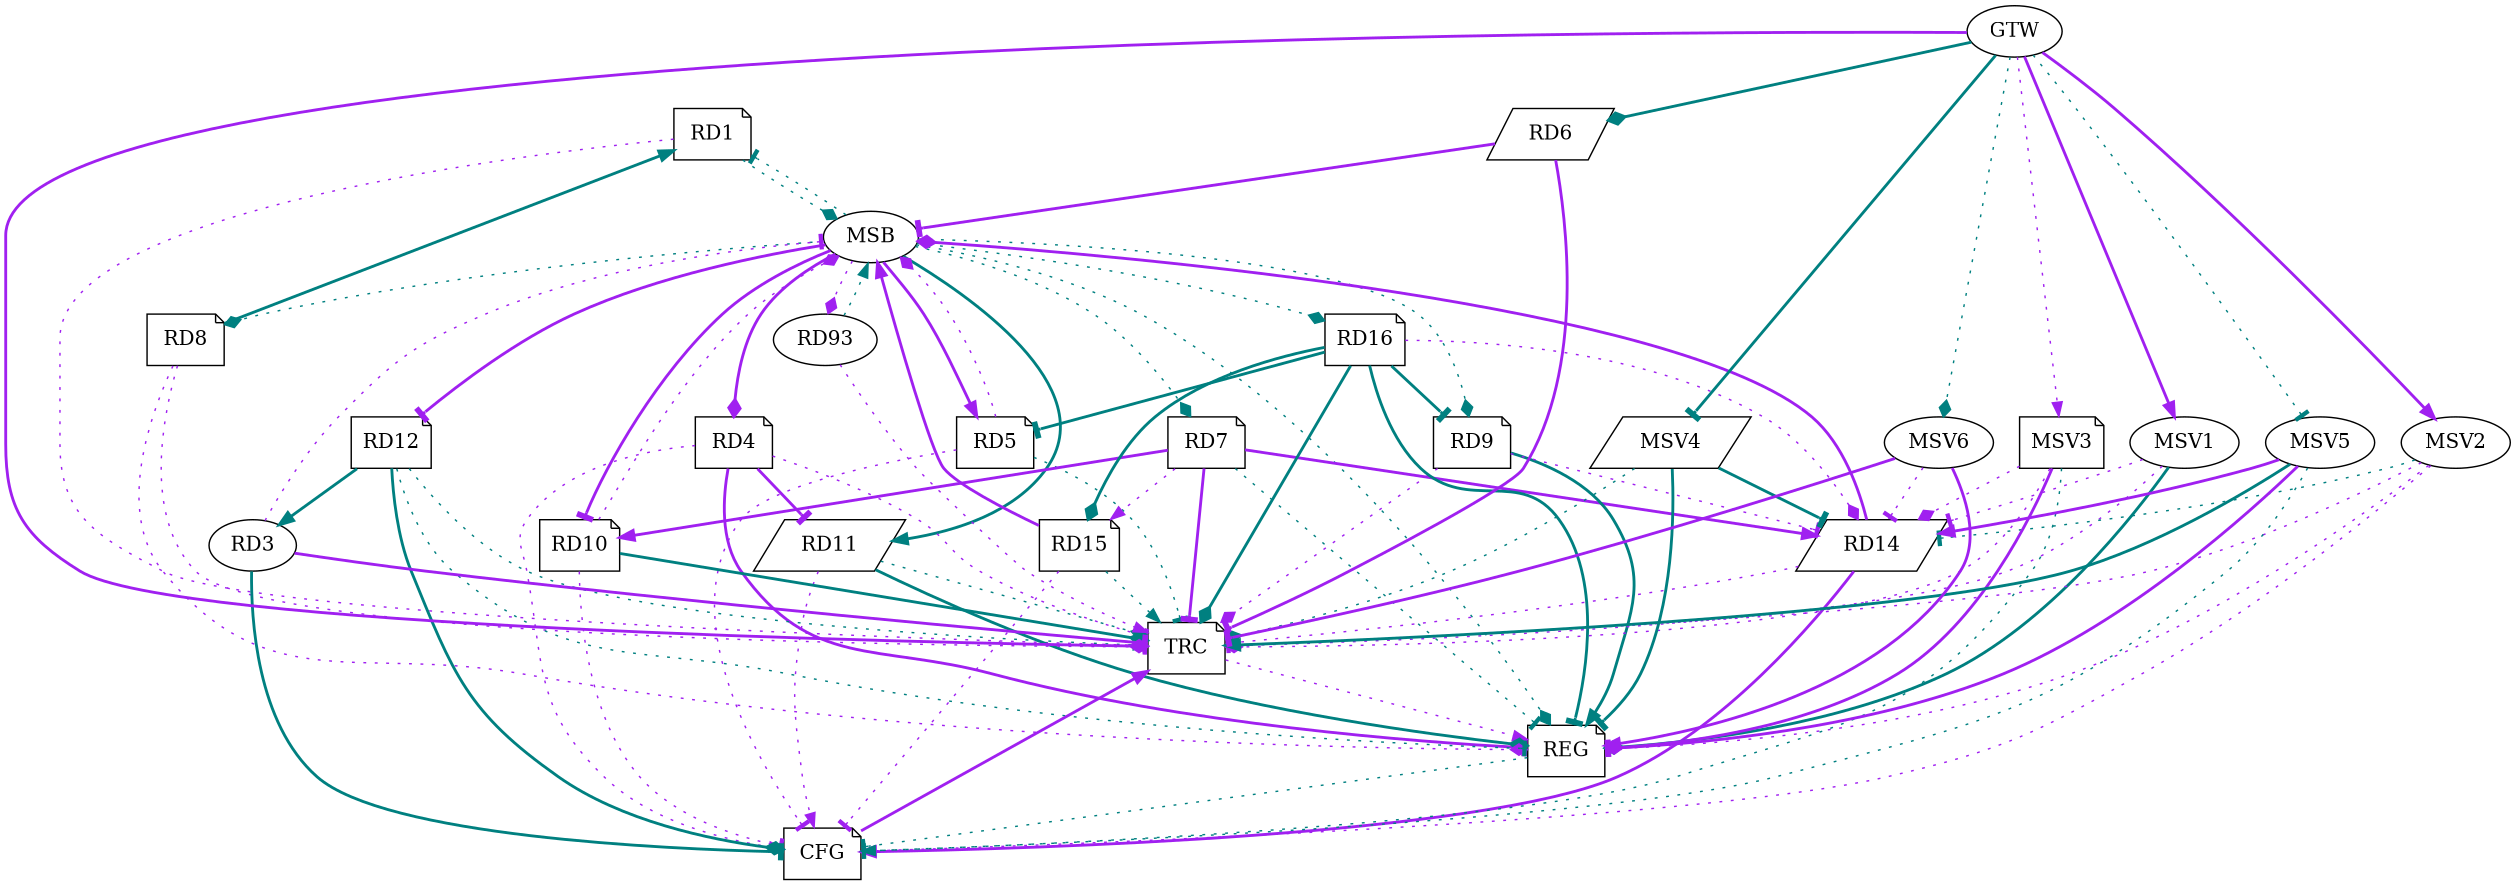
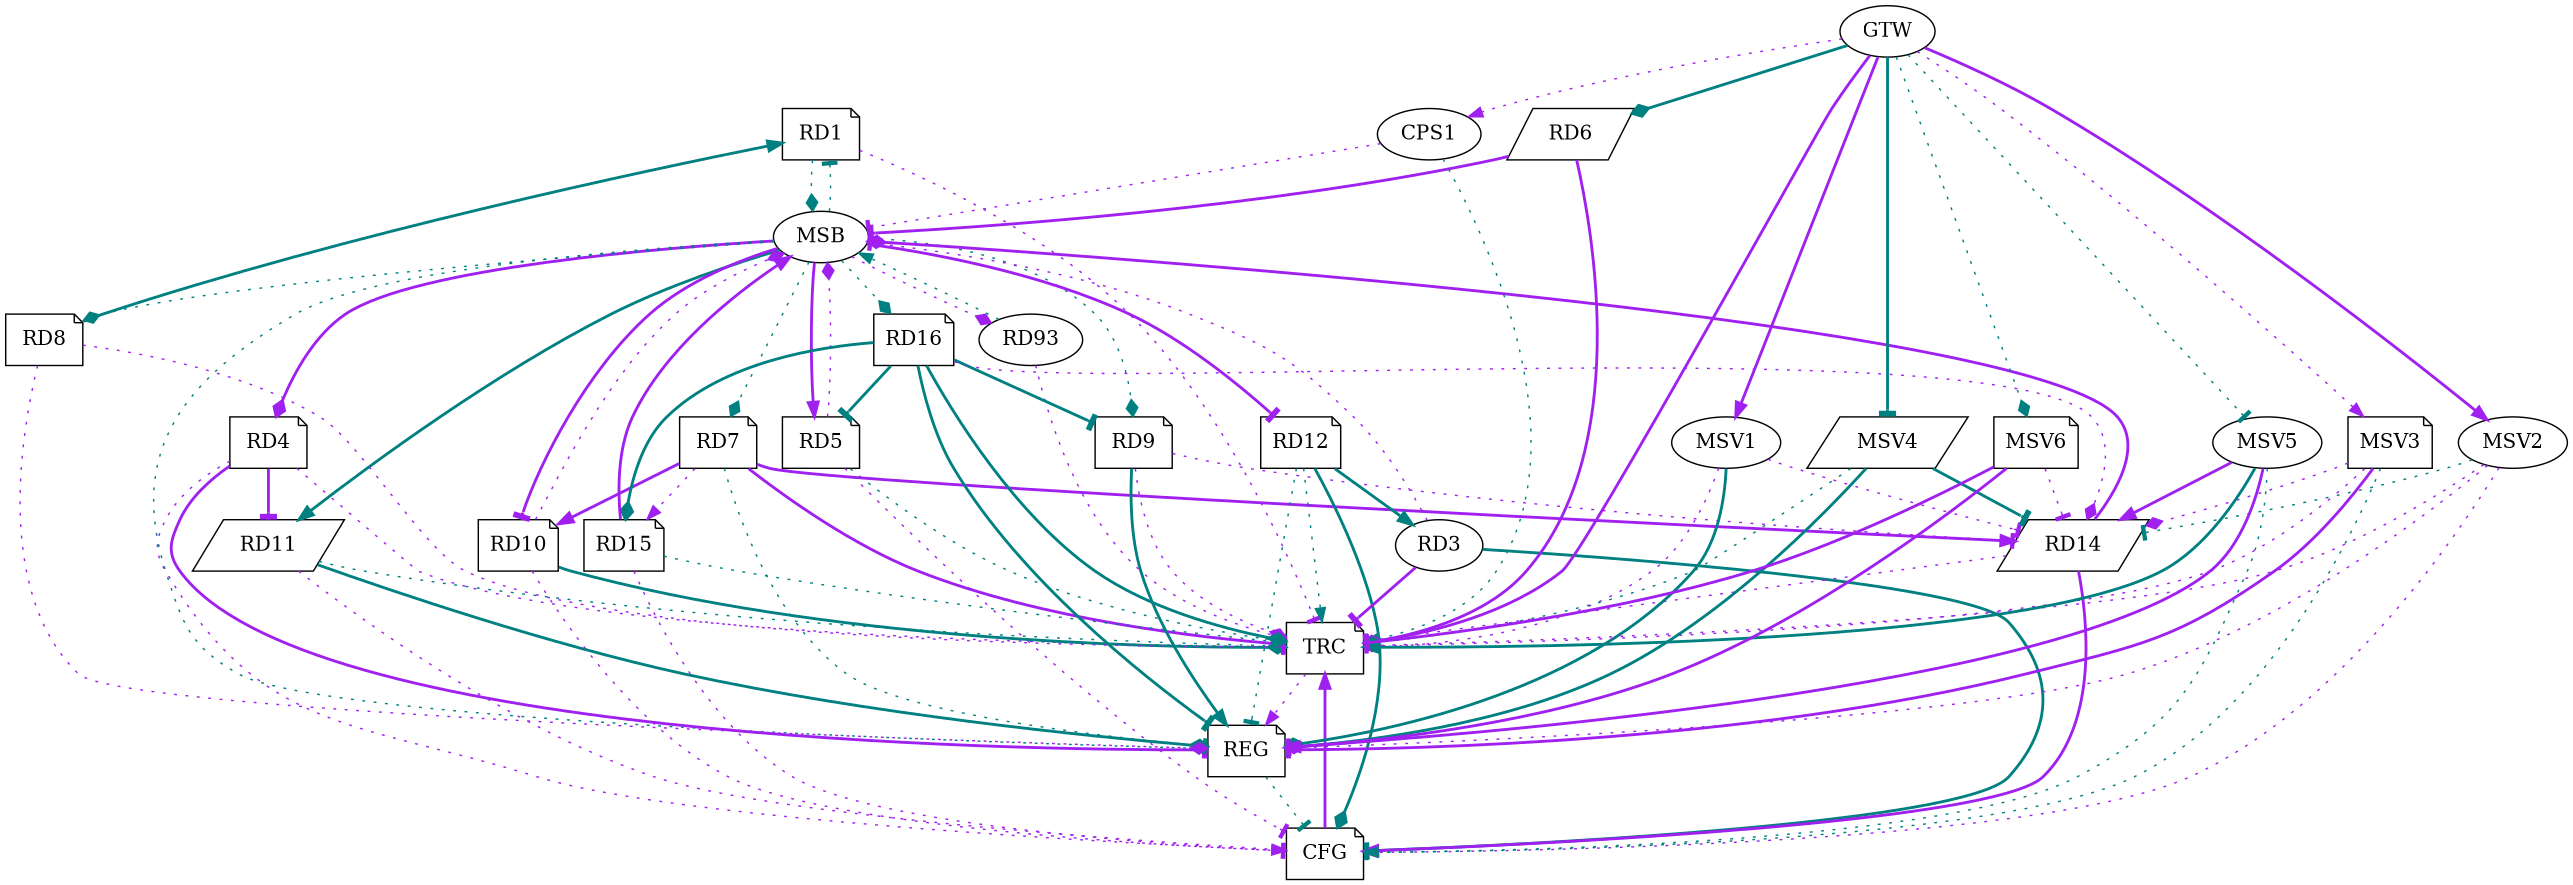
node "CPS1": added
node "MSV6": shape ellipse -> note
